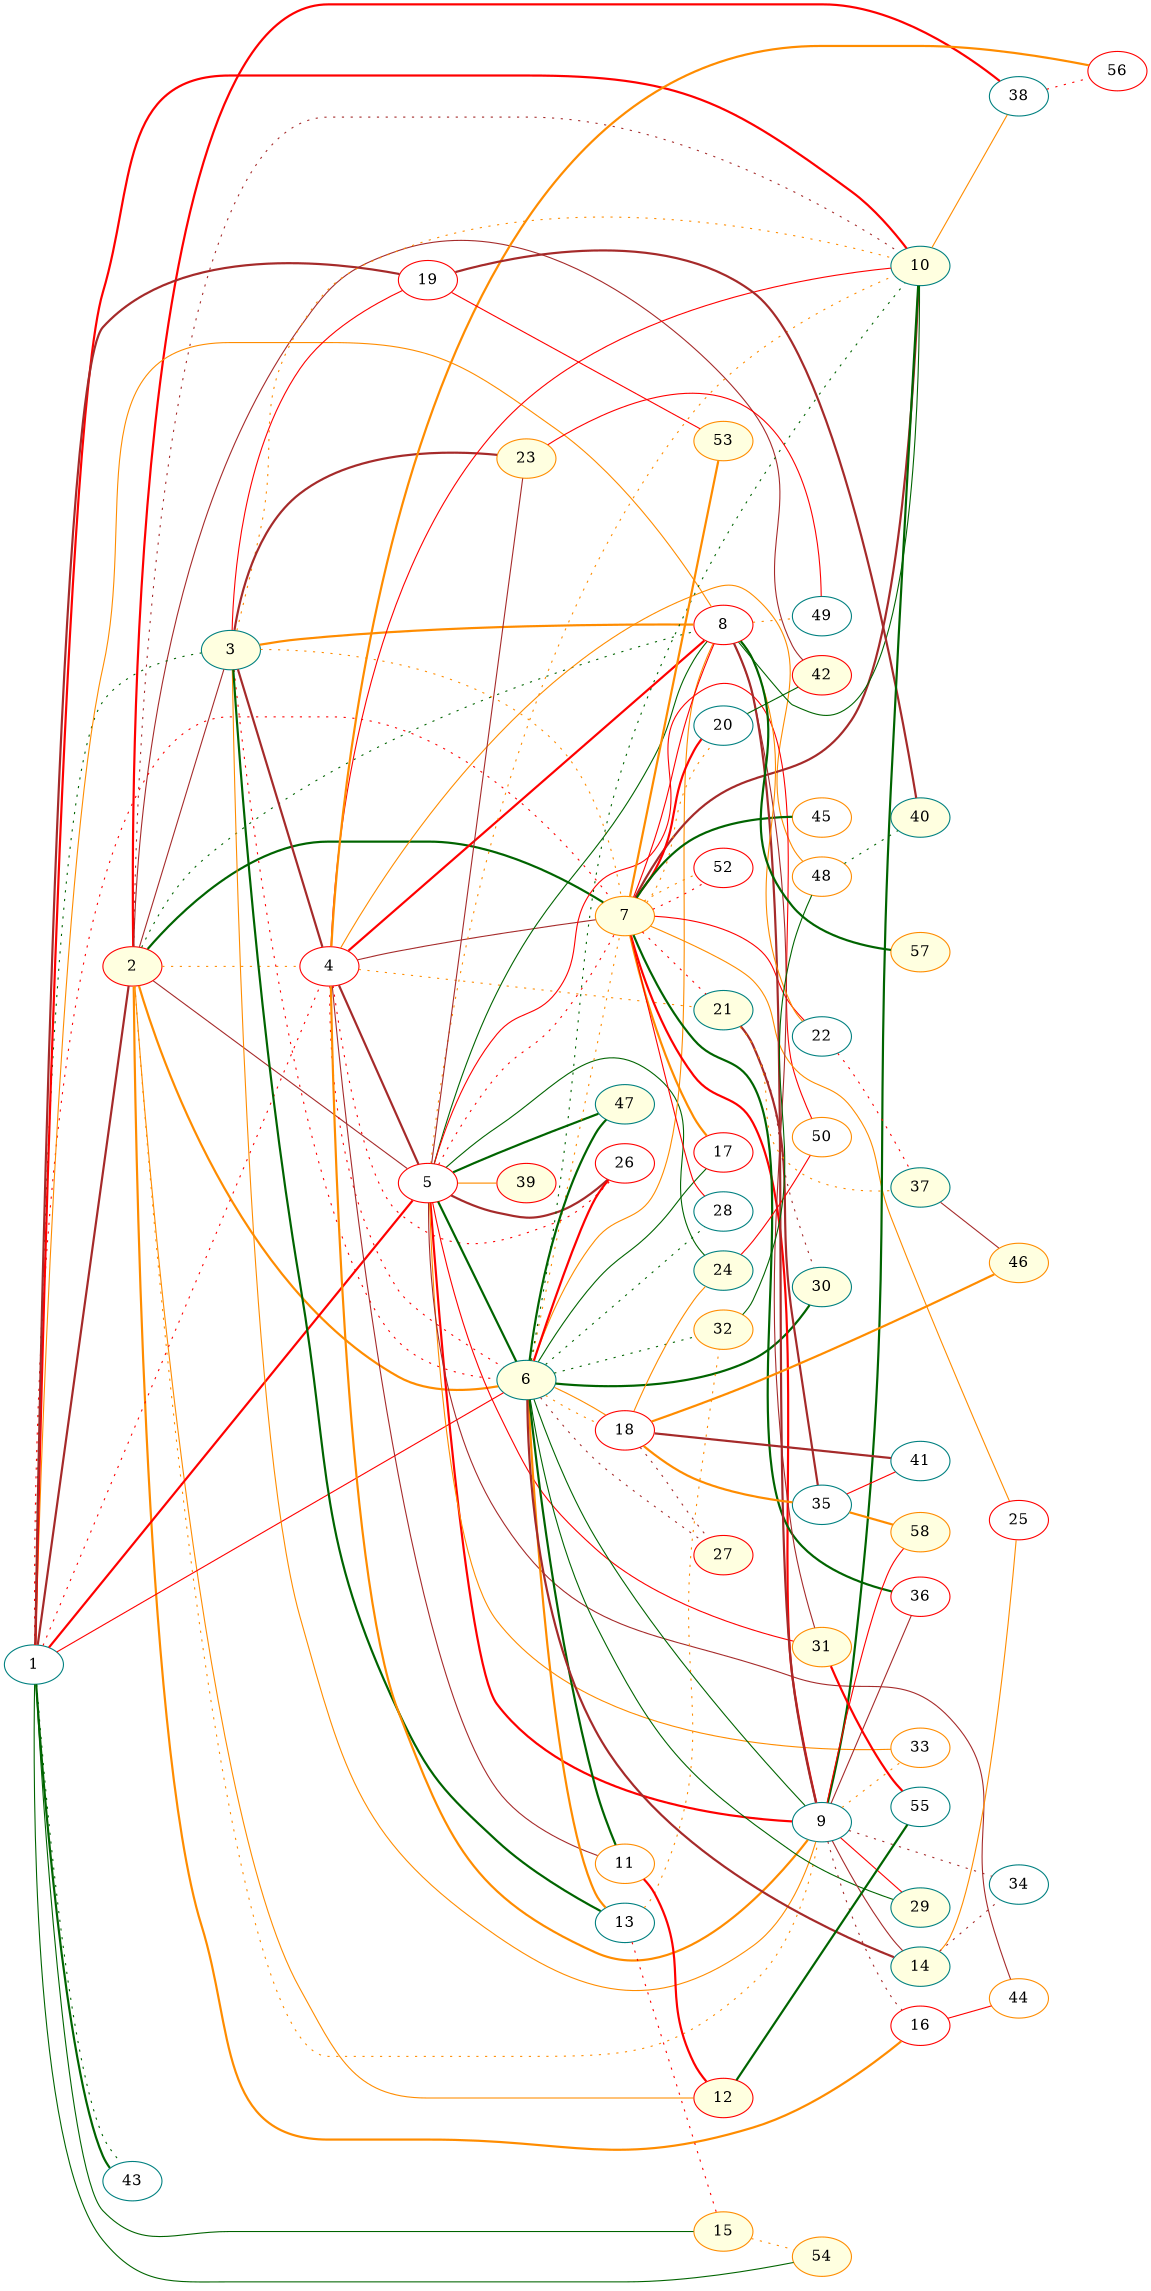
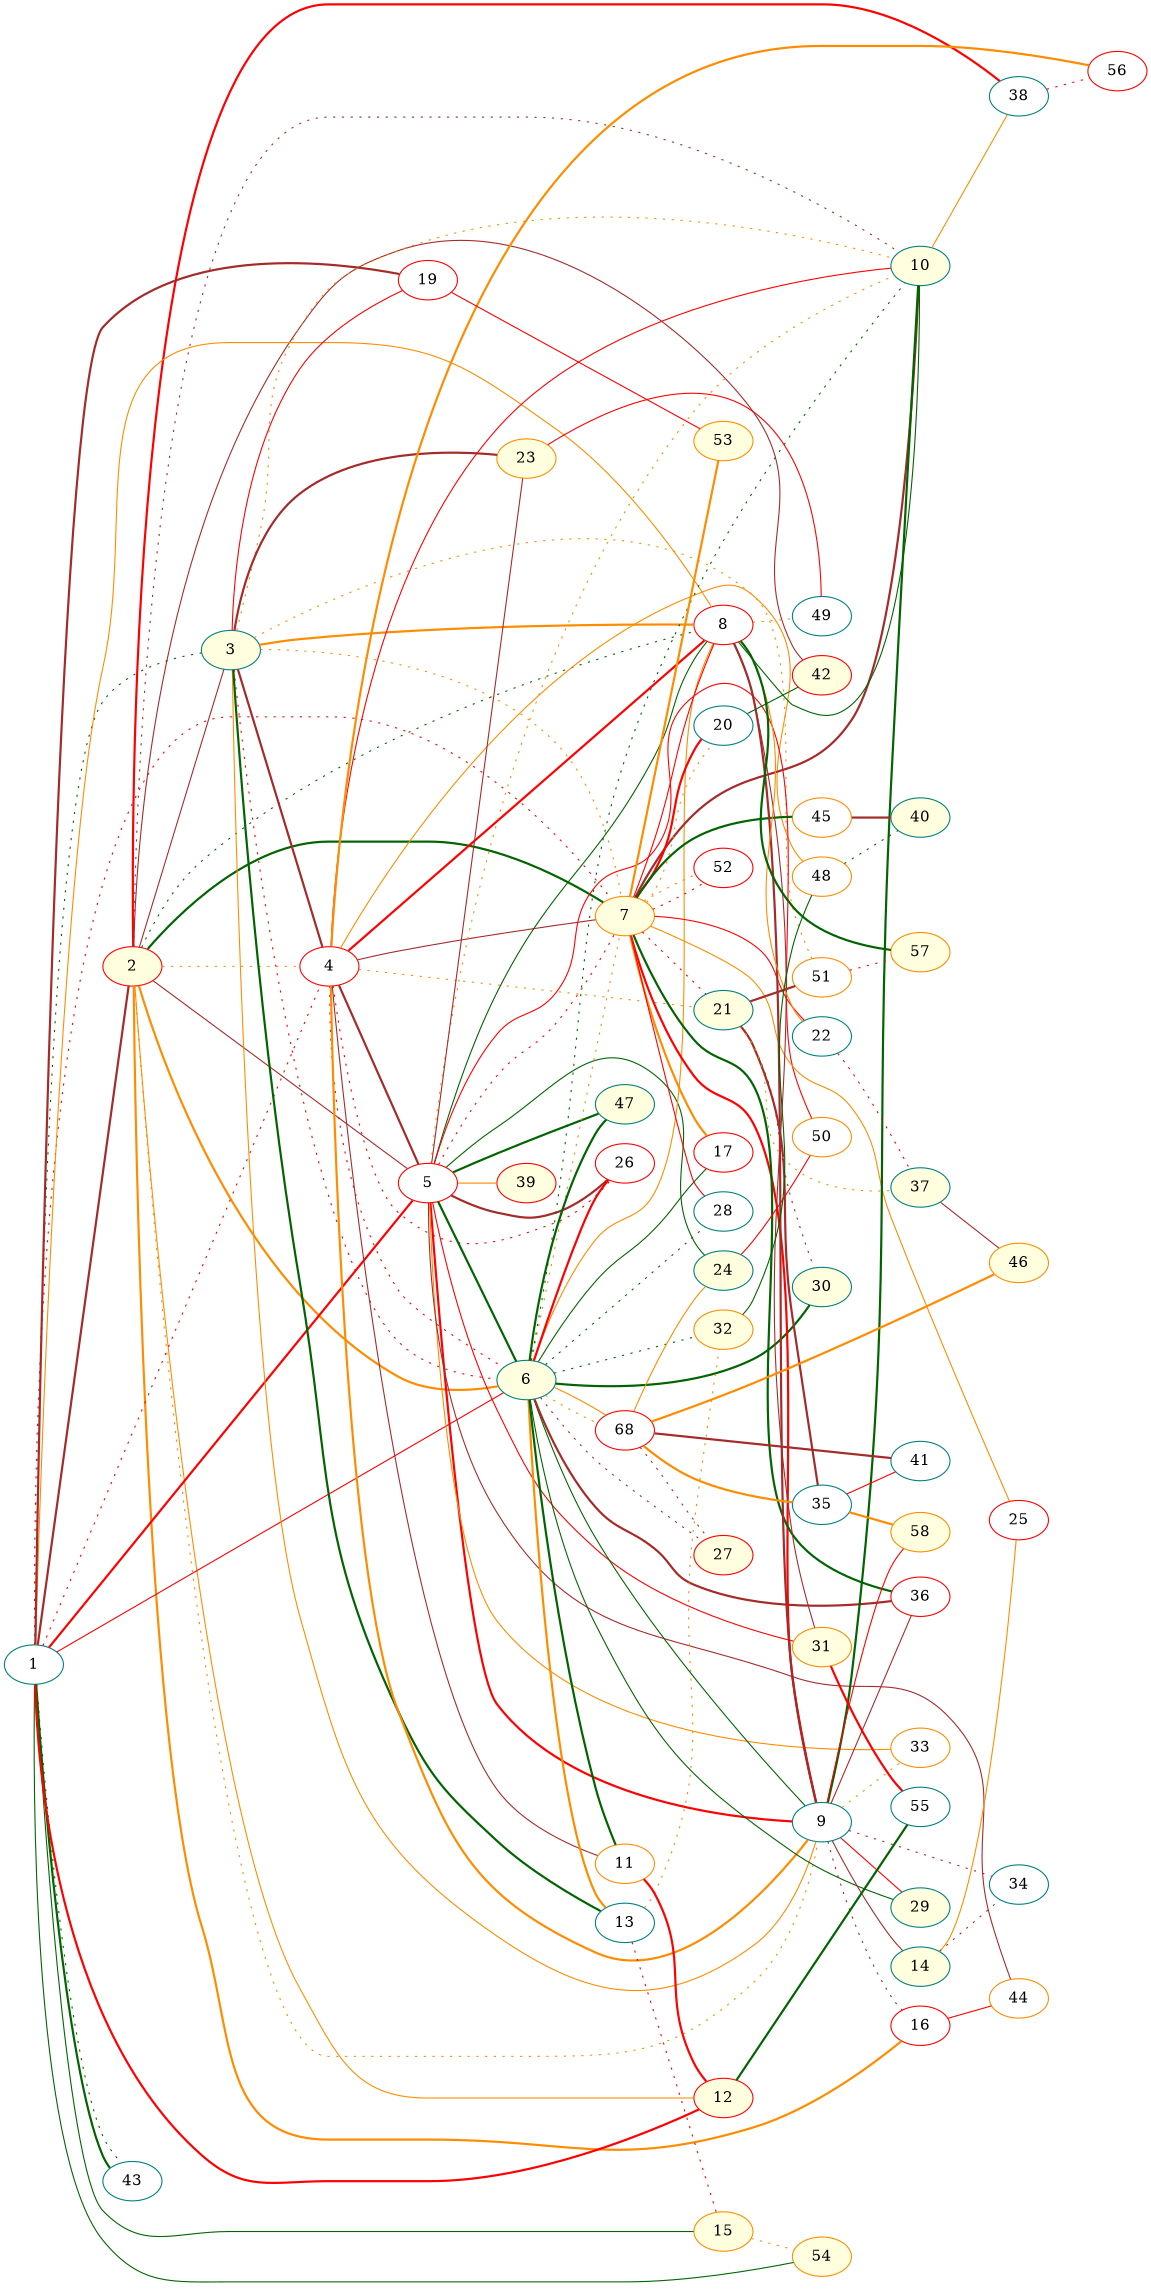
edge "10" -- "1": now "12" -- "1"
edge "19" -- "40": now "45" -- "40"
node "51": added
node "18": label "18" -> "68"
edge "6" -- "14": now "6" -- "36"
